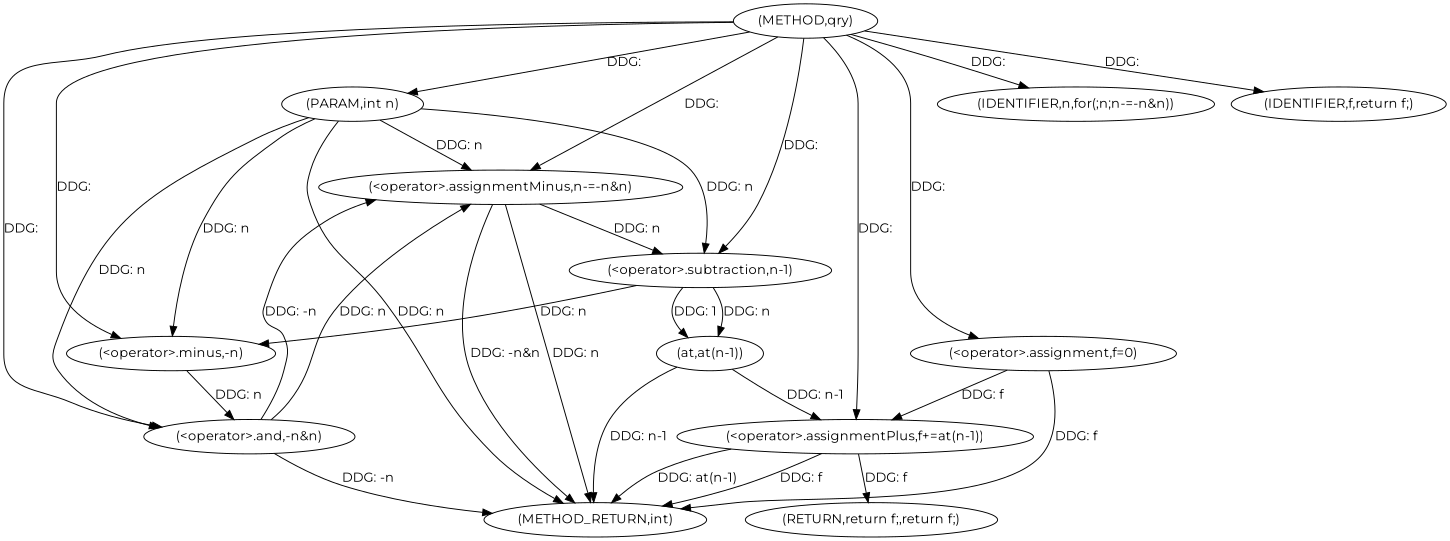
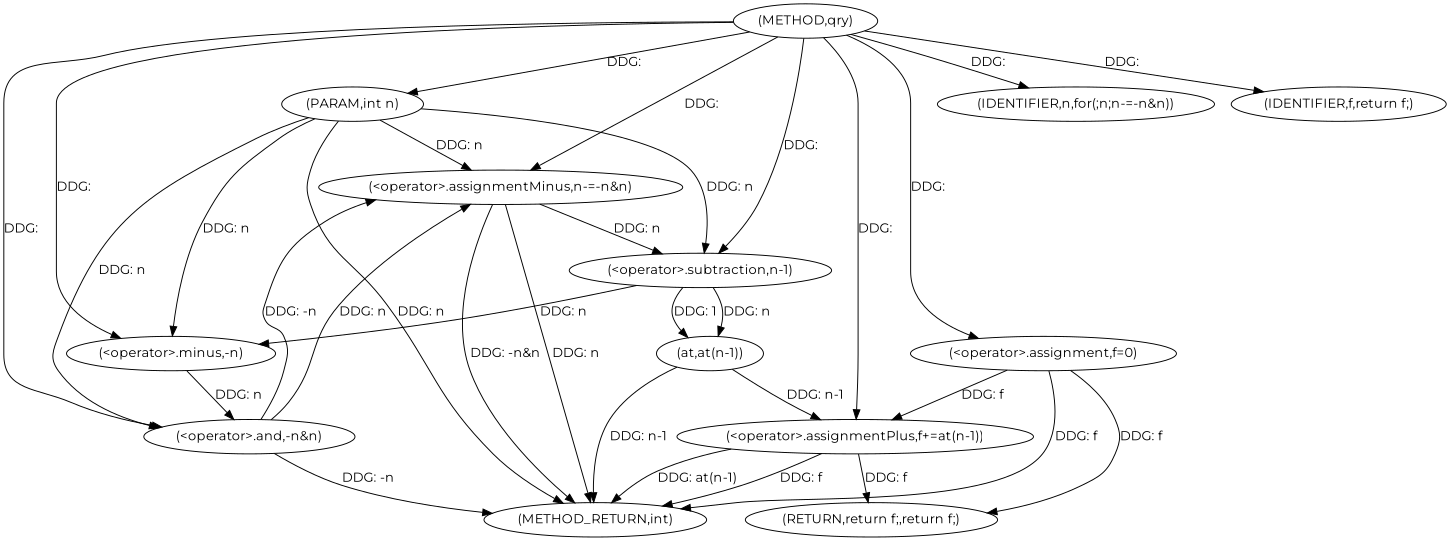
edge "(<operator>.assignment,f=0)" -> "(RETURN,return f;,return f;)": added, label "DDG: f"
